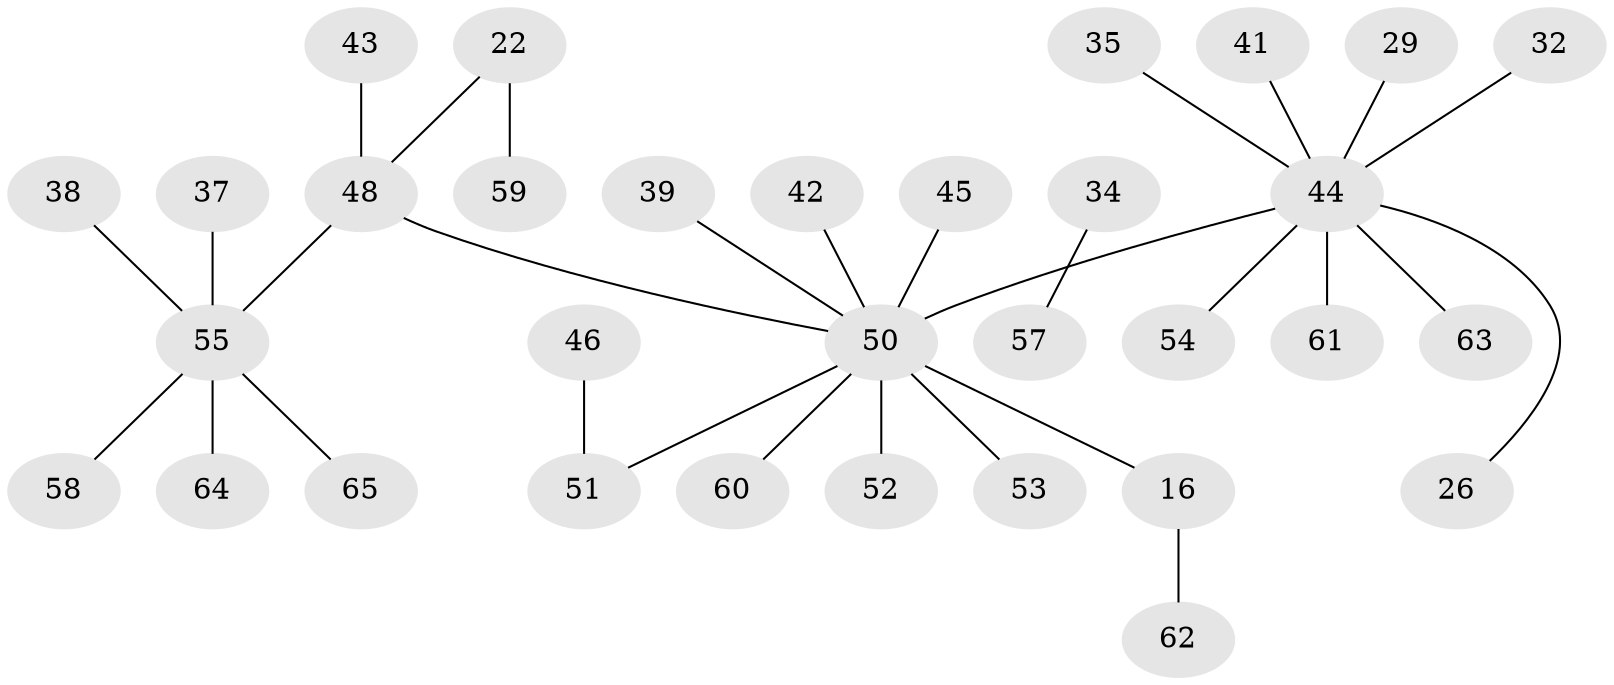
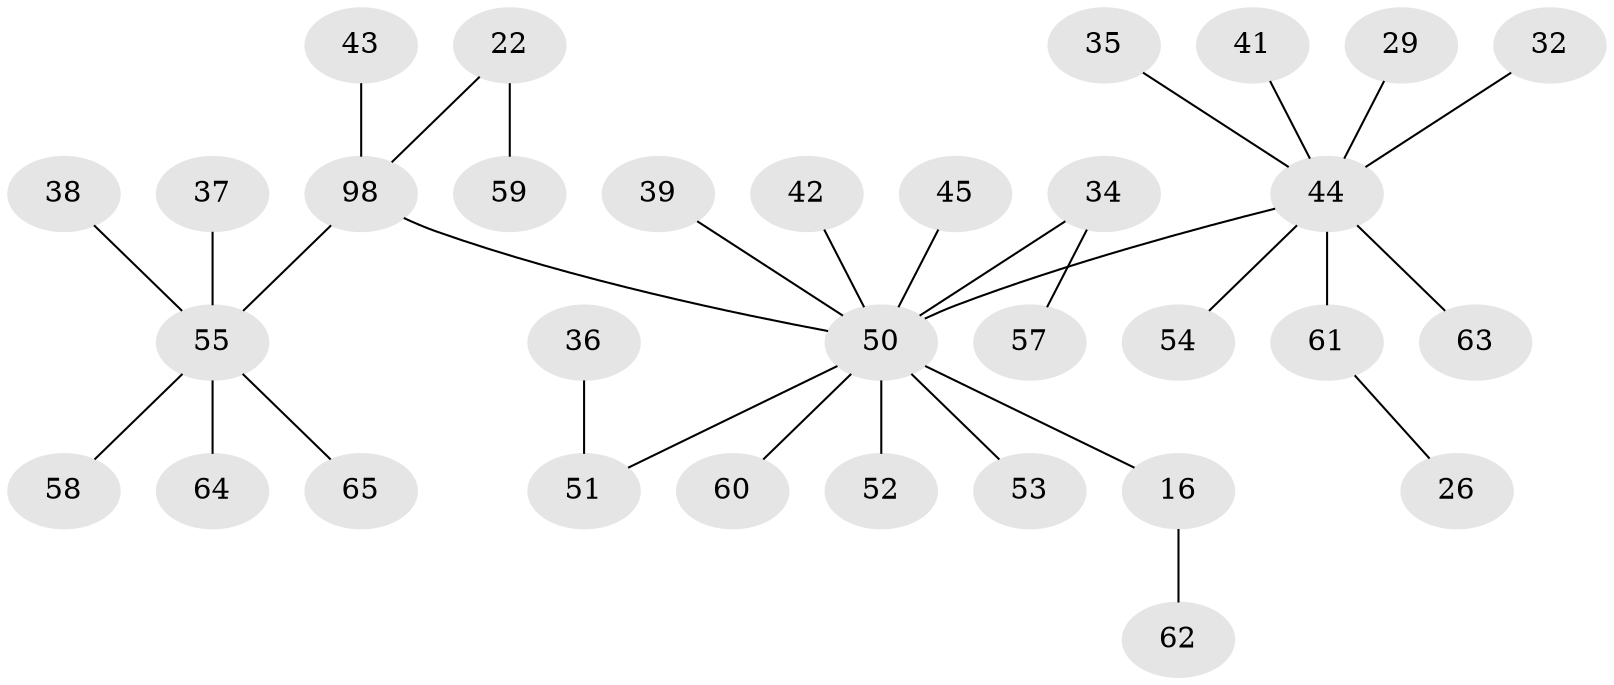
node "48": label "48" -> "98"
edge "34" -- "50": added
edge "44" -- "26": now "61" -- "26"
node "46": label "46" -> "36"
